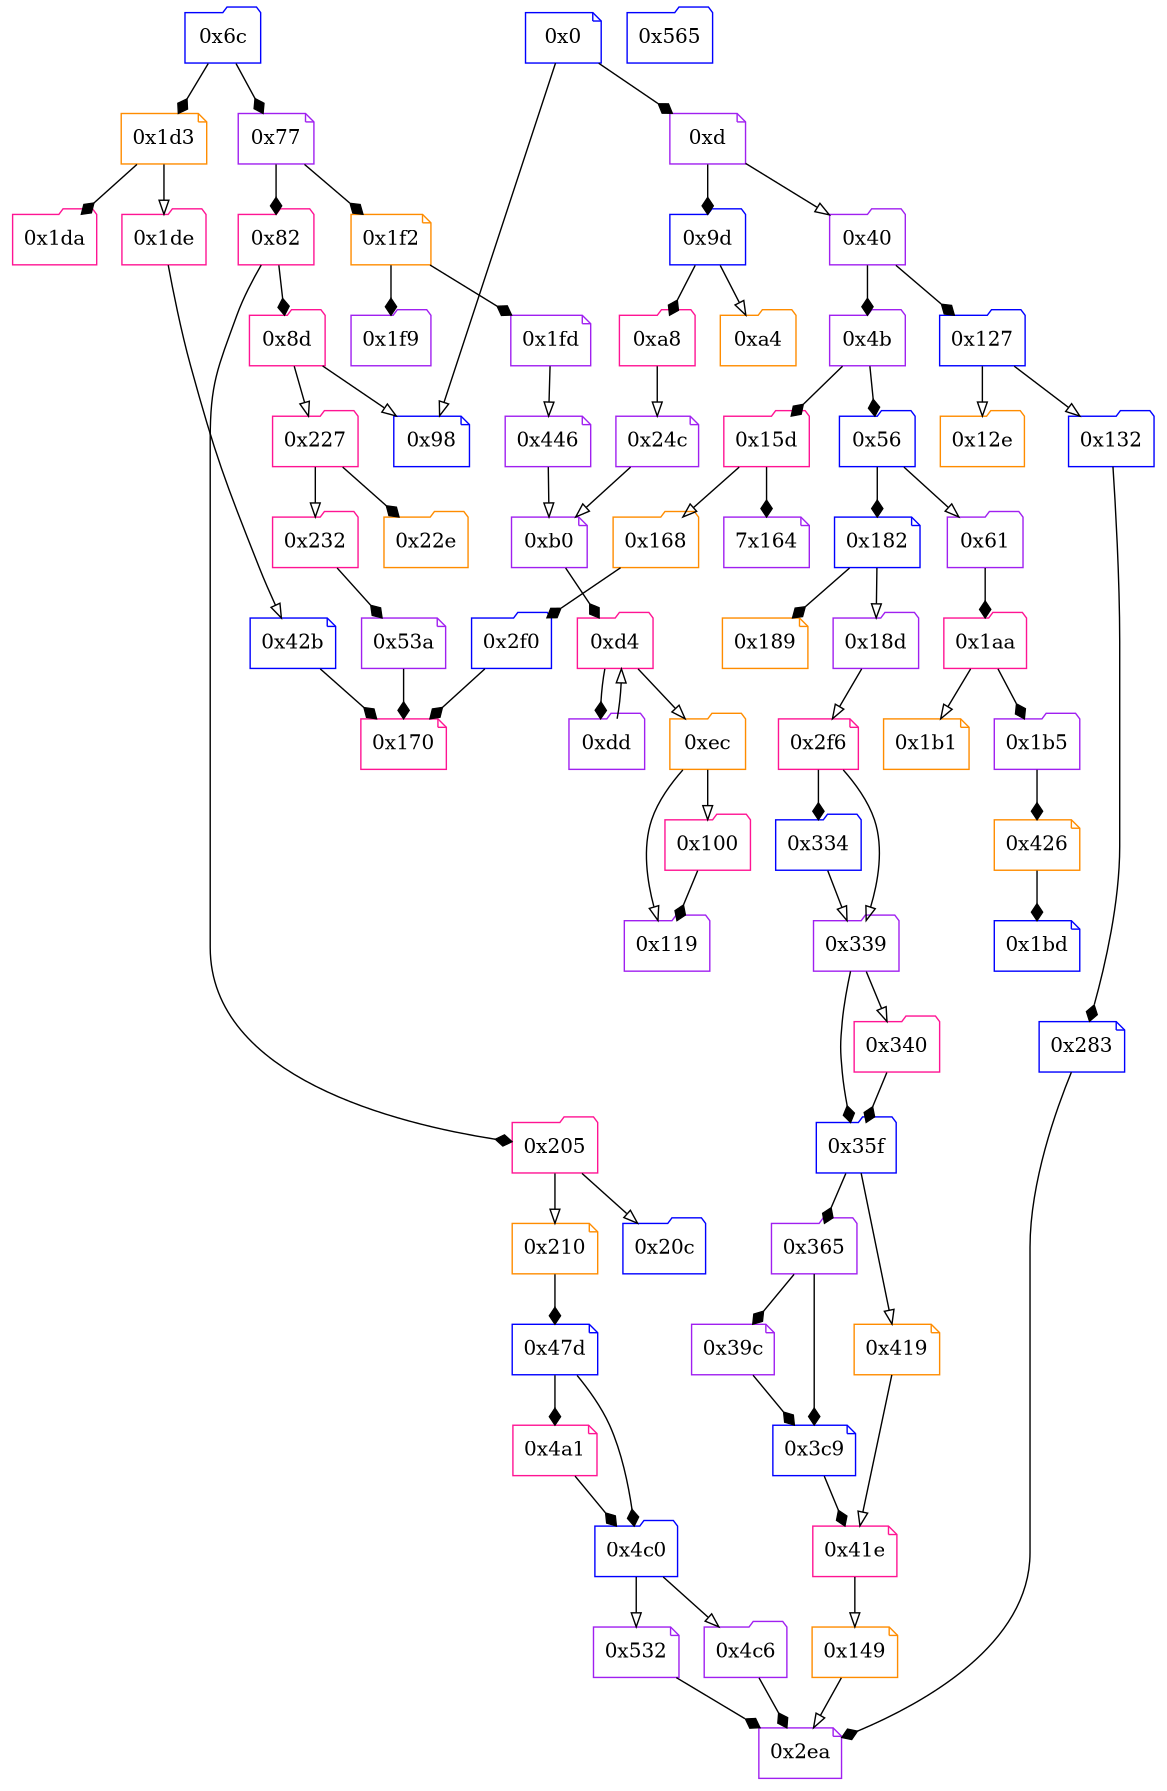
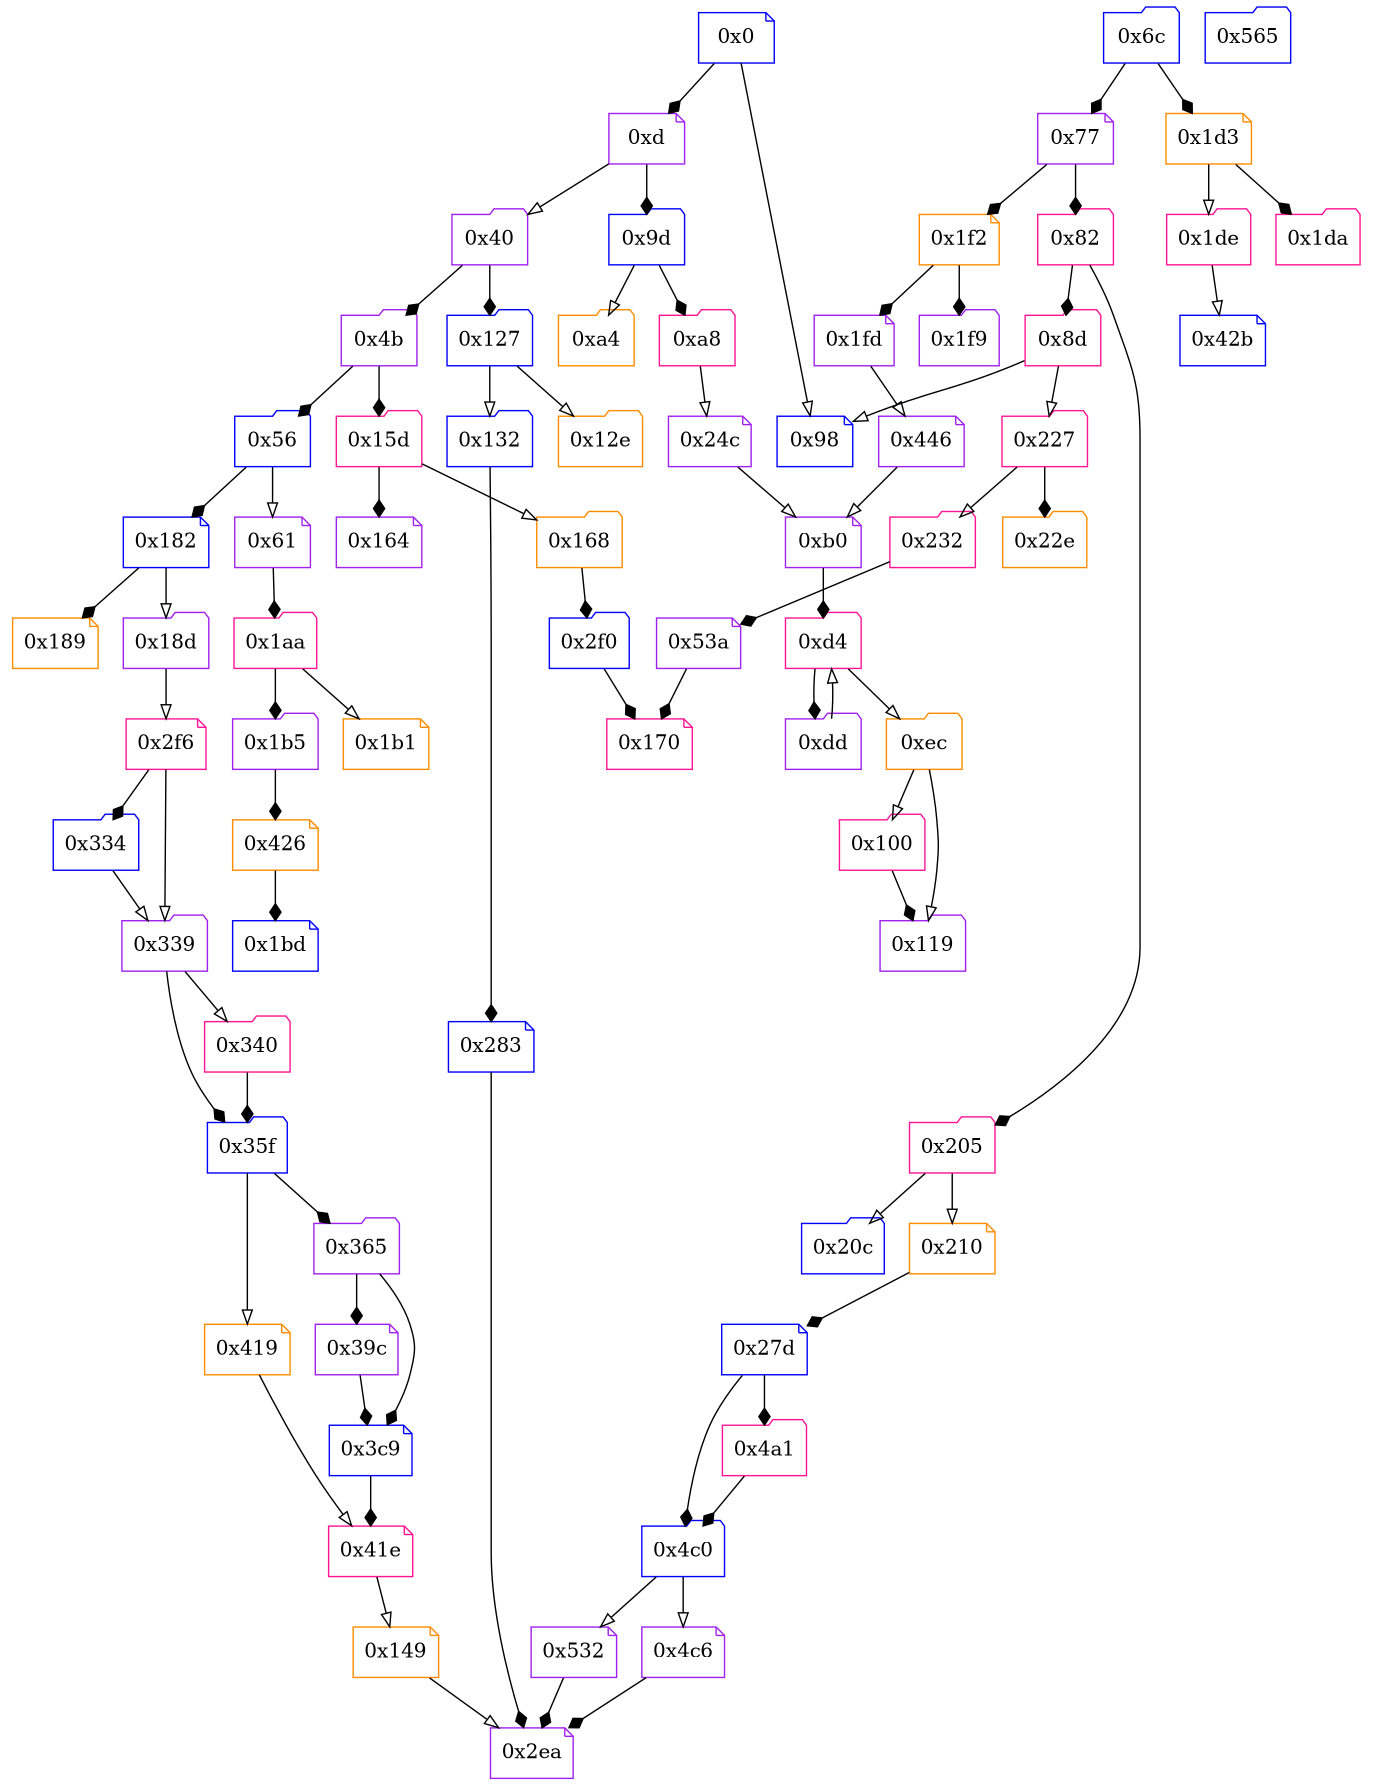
node "7x164": label "7x164" -> "0x164"
node "0x61": shape folder -> note
edge "0x42b" -> "0x170": removed
node "0x47d": label "0x47d" -> "0x27d"
node "0x4a1": shape note -> folder
node "0x4c6": shape folder -> note
